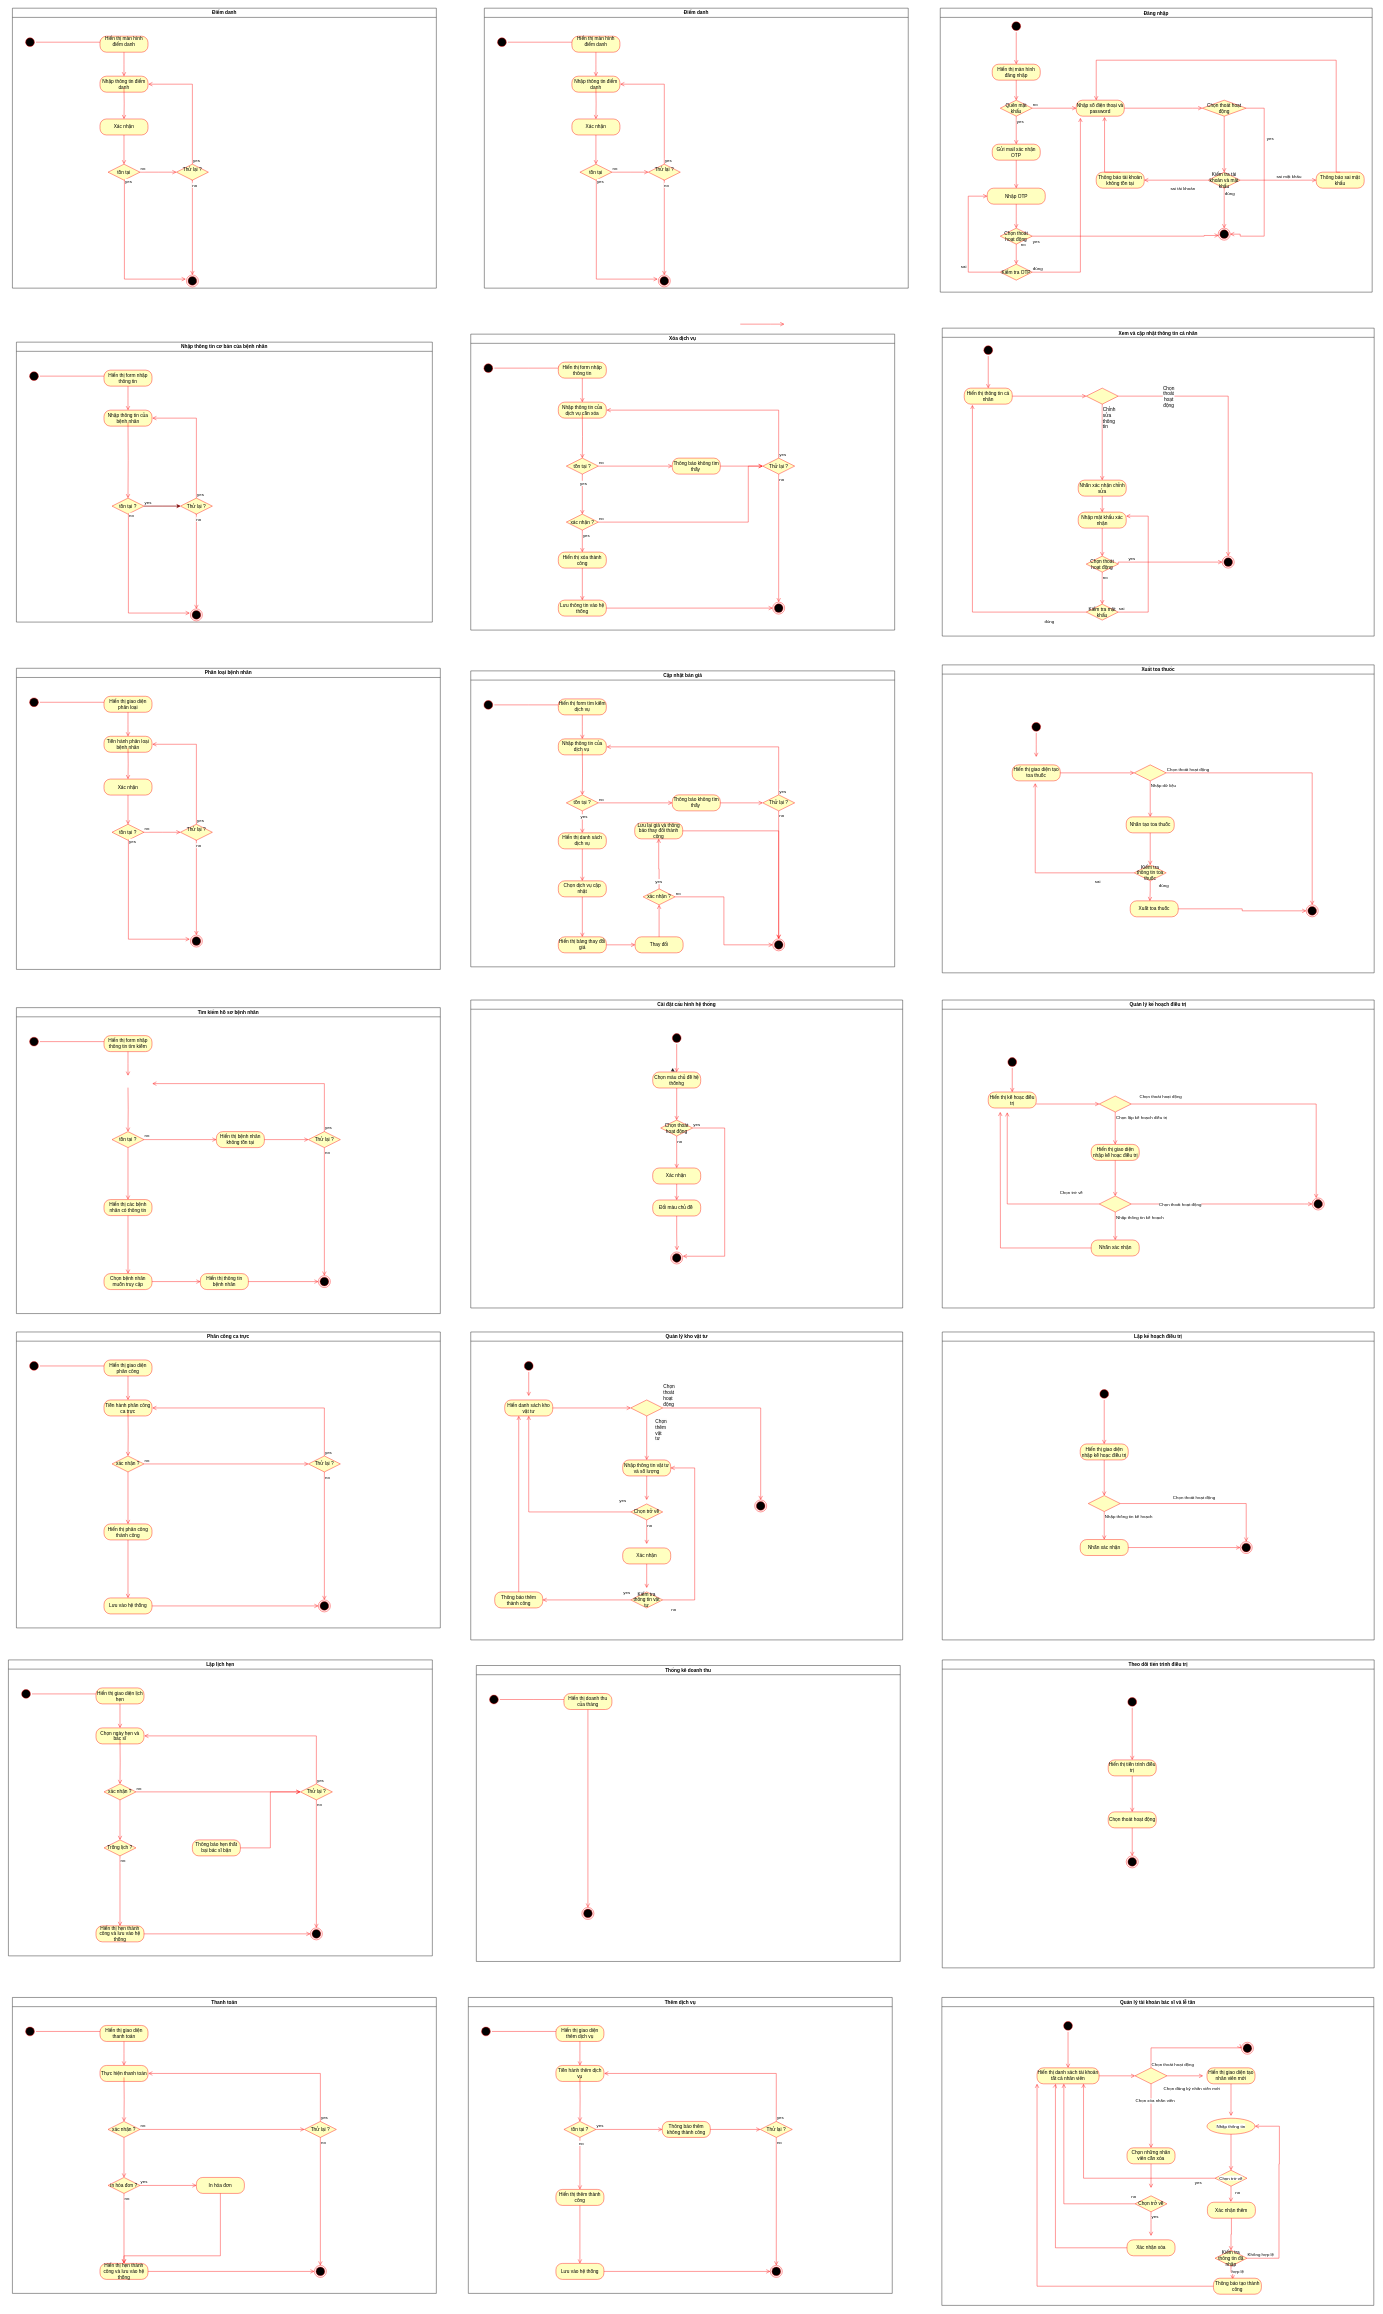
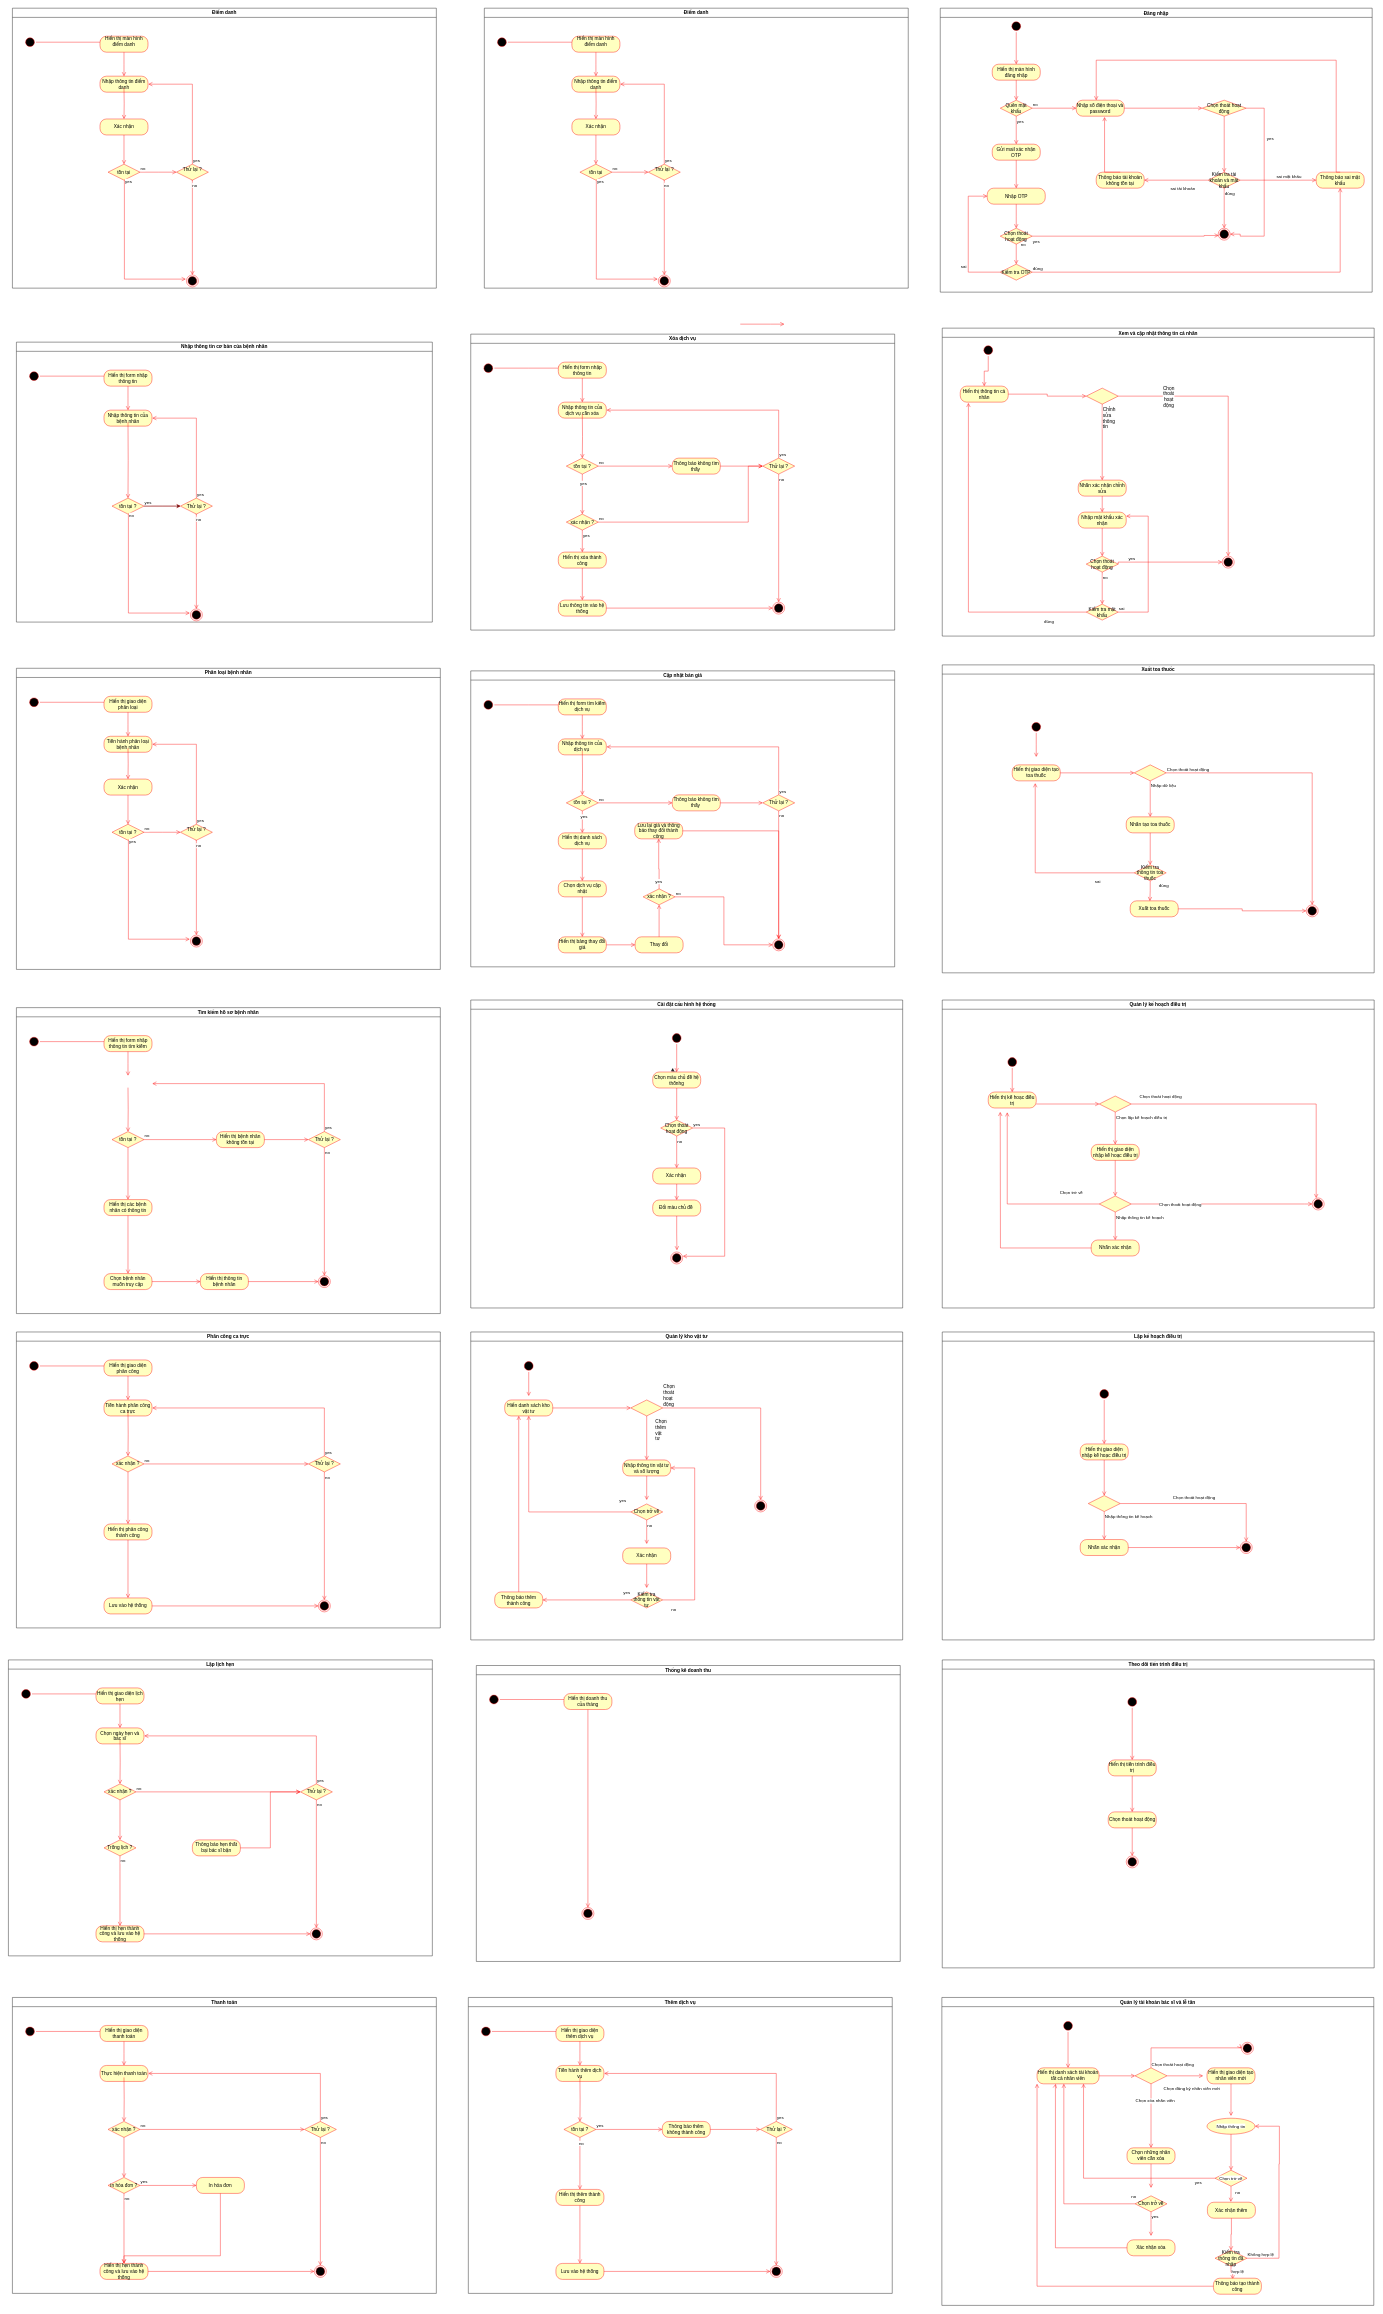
edge "Kiểm tra OTP" -> "Nhập số điện thoại và password": now "Kiểm tra OTP" -> "Thông báo sai mật khẩu"
node "Hiển thị thông tin cá nhân": moved (988, 396) -> (984, 394)
